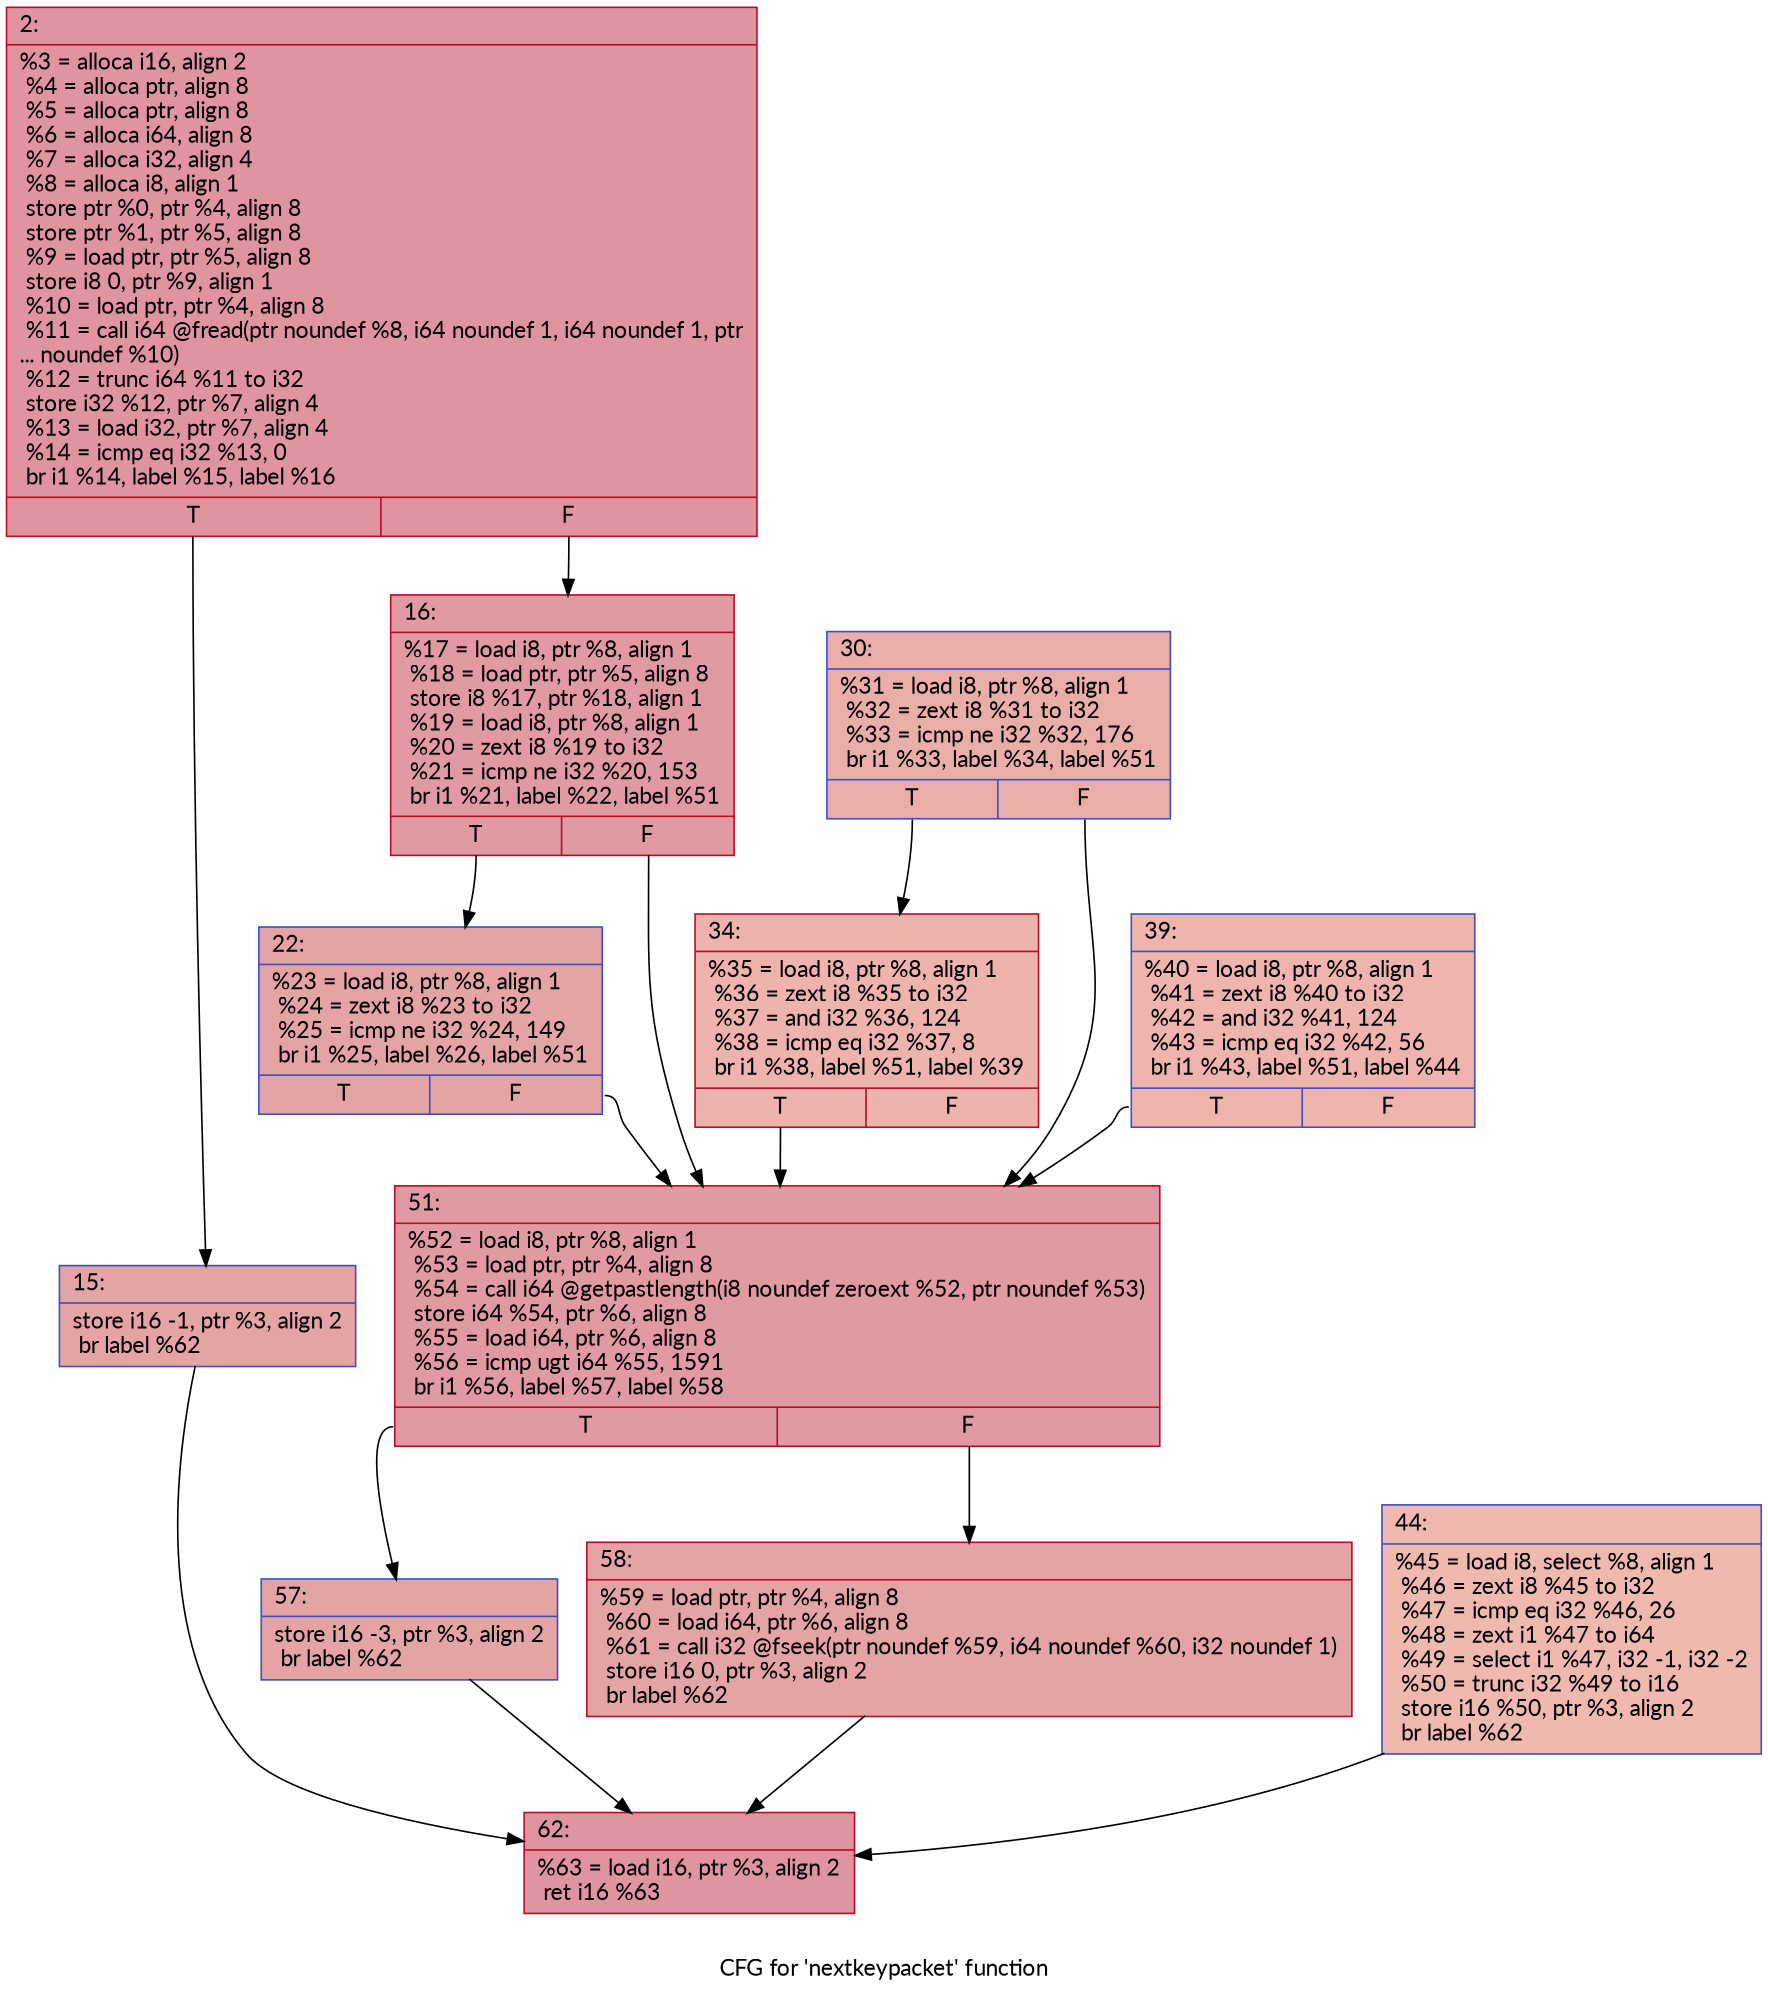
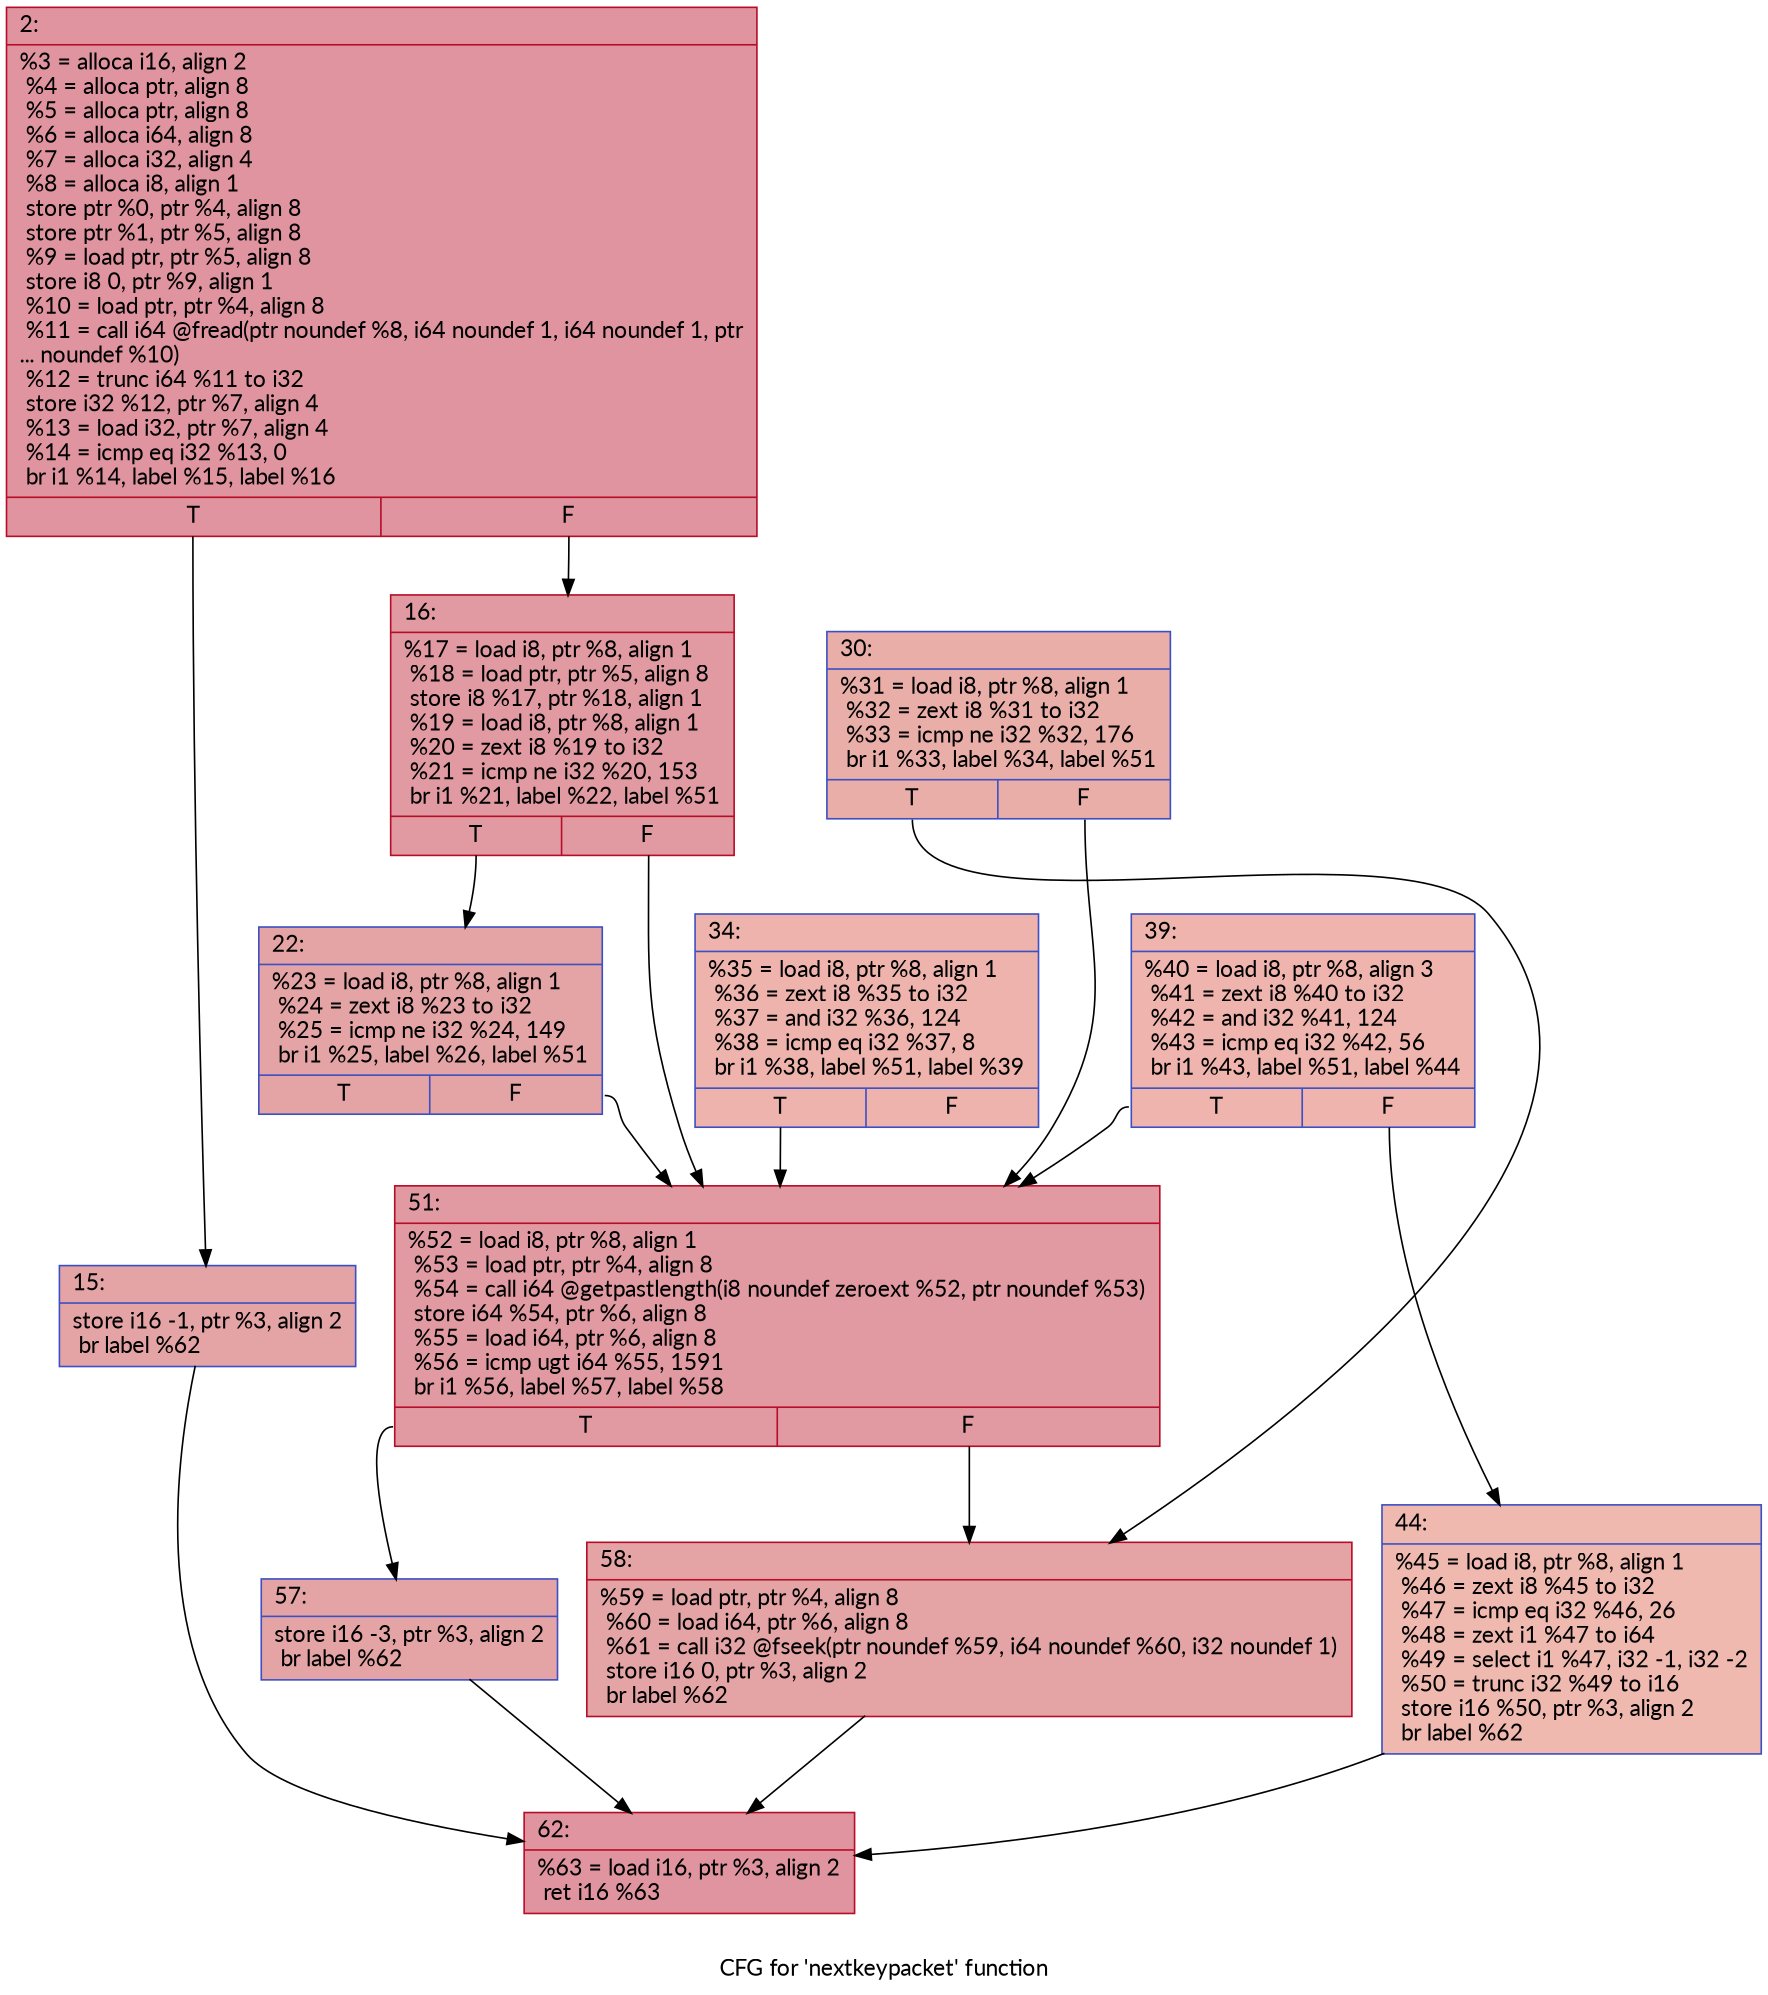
edge "30:" -> "34:": now "30:" -> "58:"
node "39:": text "%40 = load i8, ptr %8, align 1" -> "%40 = load i8, ptr %8, align 3"
node "34:": color #b70d28ff -> #3d50c3ff
edge "39:" -> "44:": added
node "44:": text "%45 = load i8, select %8, align 1" -> "%45 = load i8, ptr %8, align 1"
